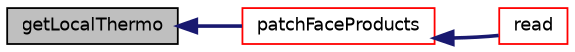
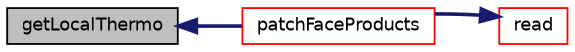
edge "read" -> "patchFaceProducts": reversed
